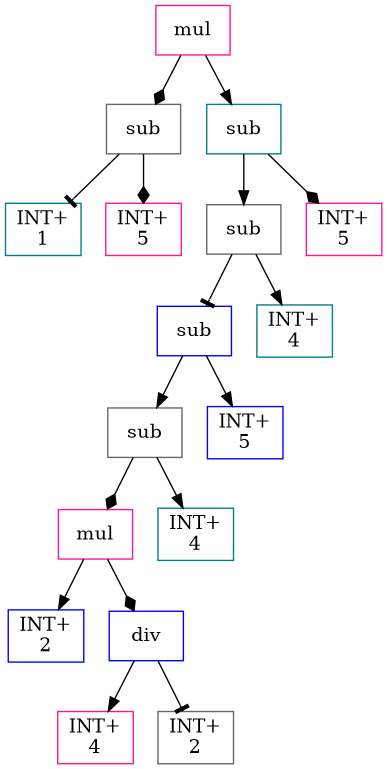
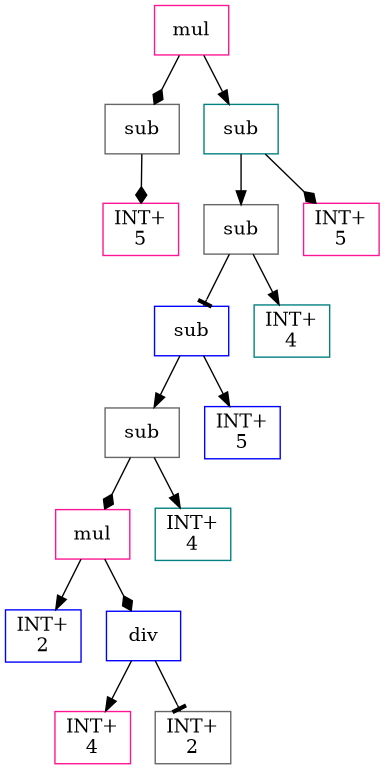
node "INT+ 1": removed
